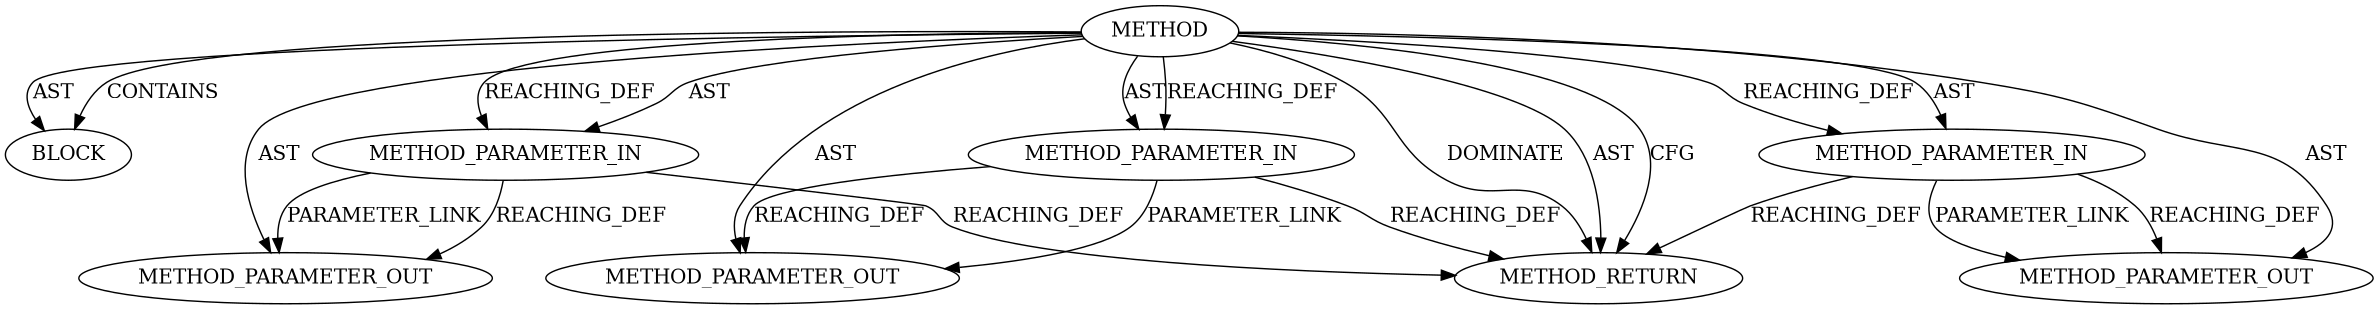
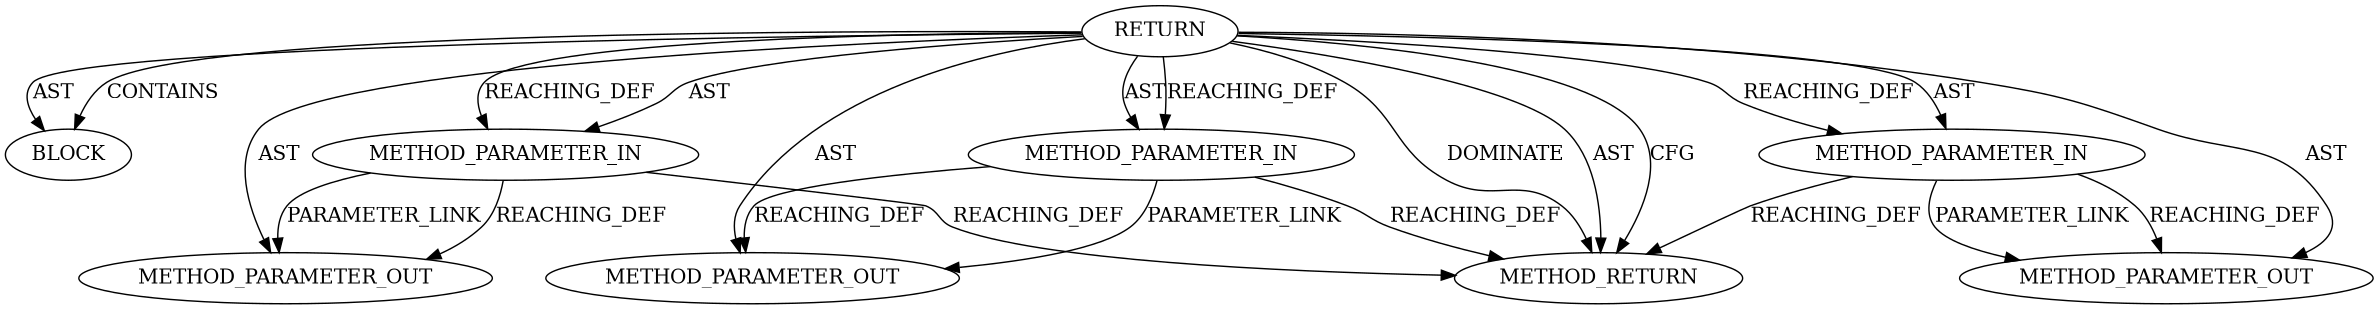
node "METHOD": label "METHOD" -> "RETURN"
